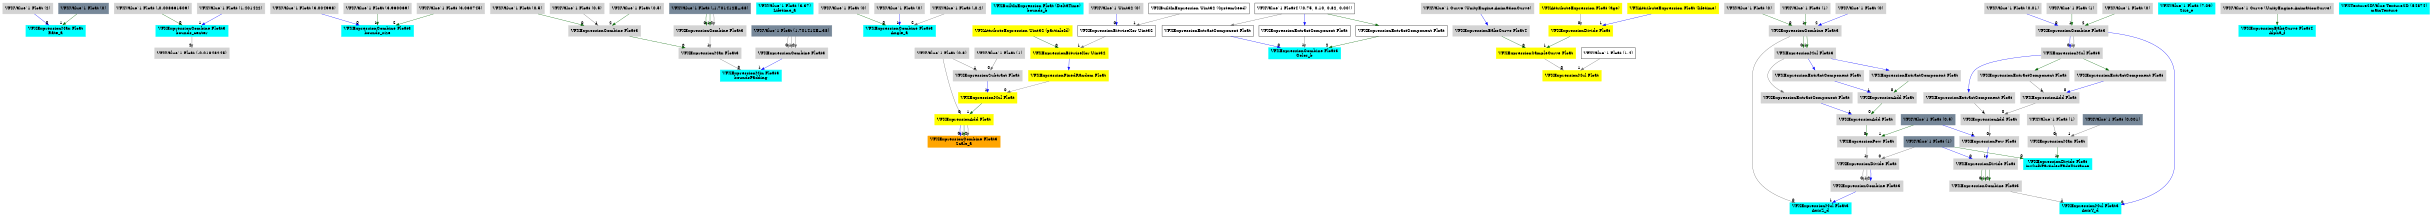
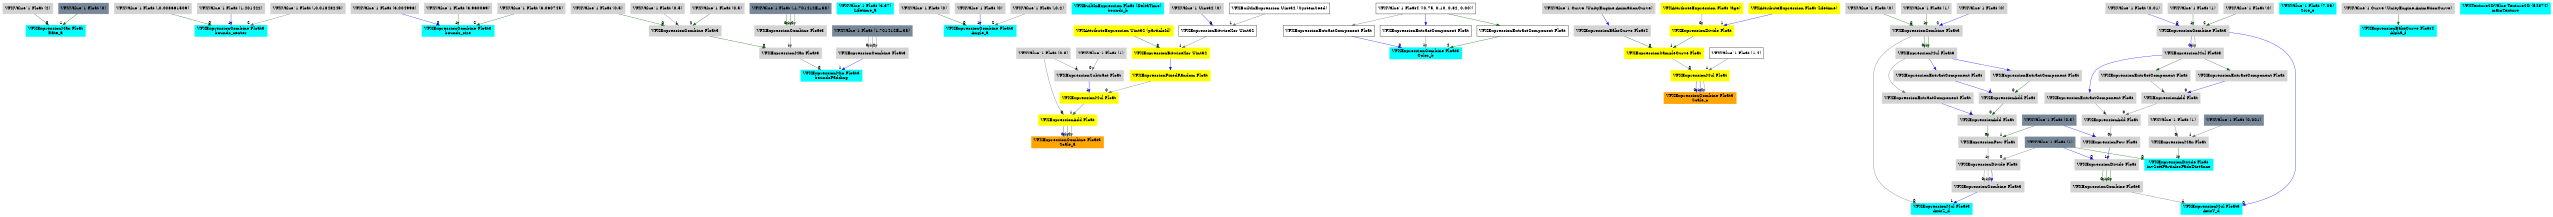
edge "VFXValue`1 Float (2)" -> "VFXExpressionMax Float Rate_a": color blue -> darkgreen
edge "VFXExpressionCombine Float3 bounds_center" -> "VFXValue`1 Float (-0.01848245)": reversed
node "VFXExpressionCombine Float3 Scale_c": added
